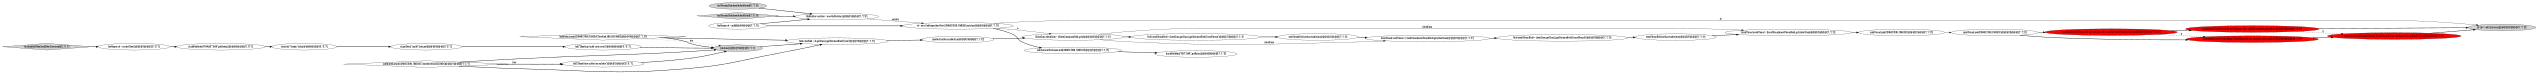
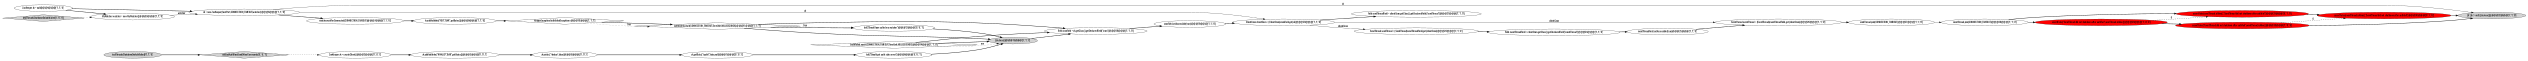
edge "testThreadsShutdownOnAuthFailed['0', '1', '0']" -> "MyWatcher watcher = new MyWatcher()@@@3@@@['1', '1', '0']": now "testThreadsShutdownOnAuthFailed['0', '1', '0']" -> "testBadAuthThenSendOtherCommands['0', '0', '1']"
edge "testThreadsShutdownOnAuthFailed['1', '0', '0']" -> "MyWatcher watcher = new MyWatcher()@@@3@@@['1', '1', '0']": style bold -> dotted
node "KeeperException.AuthFailedException e@@@10@@@['1', '1', '1']": added
node "sendThreadField.setAccessible(true)@@@22@@@['1', '1', '0']": removed
edge "testBadAuthThenSendOtherCommands['0', '0', '1']" -> "ZooKeeper zk = createClient()@@@3@@@['0', '0', '1']": style bold -> dashed
